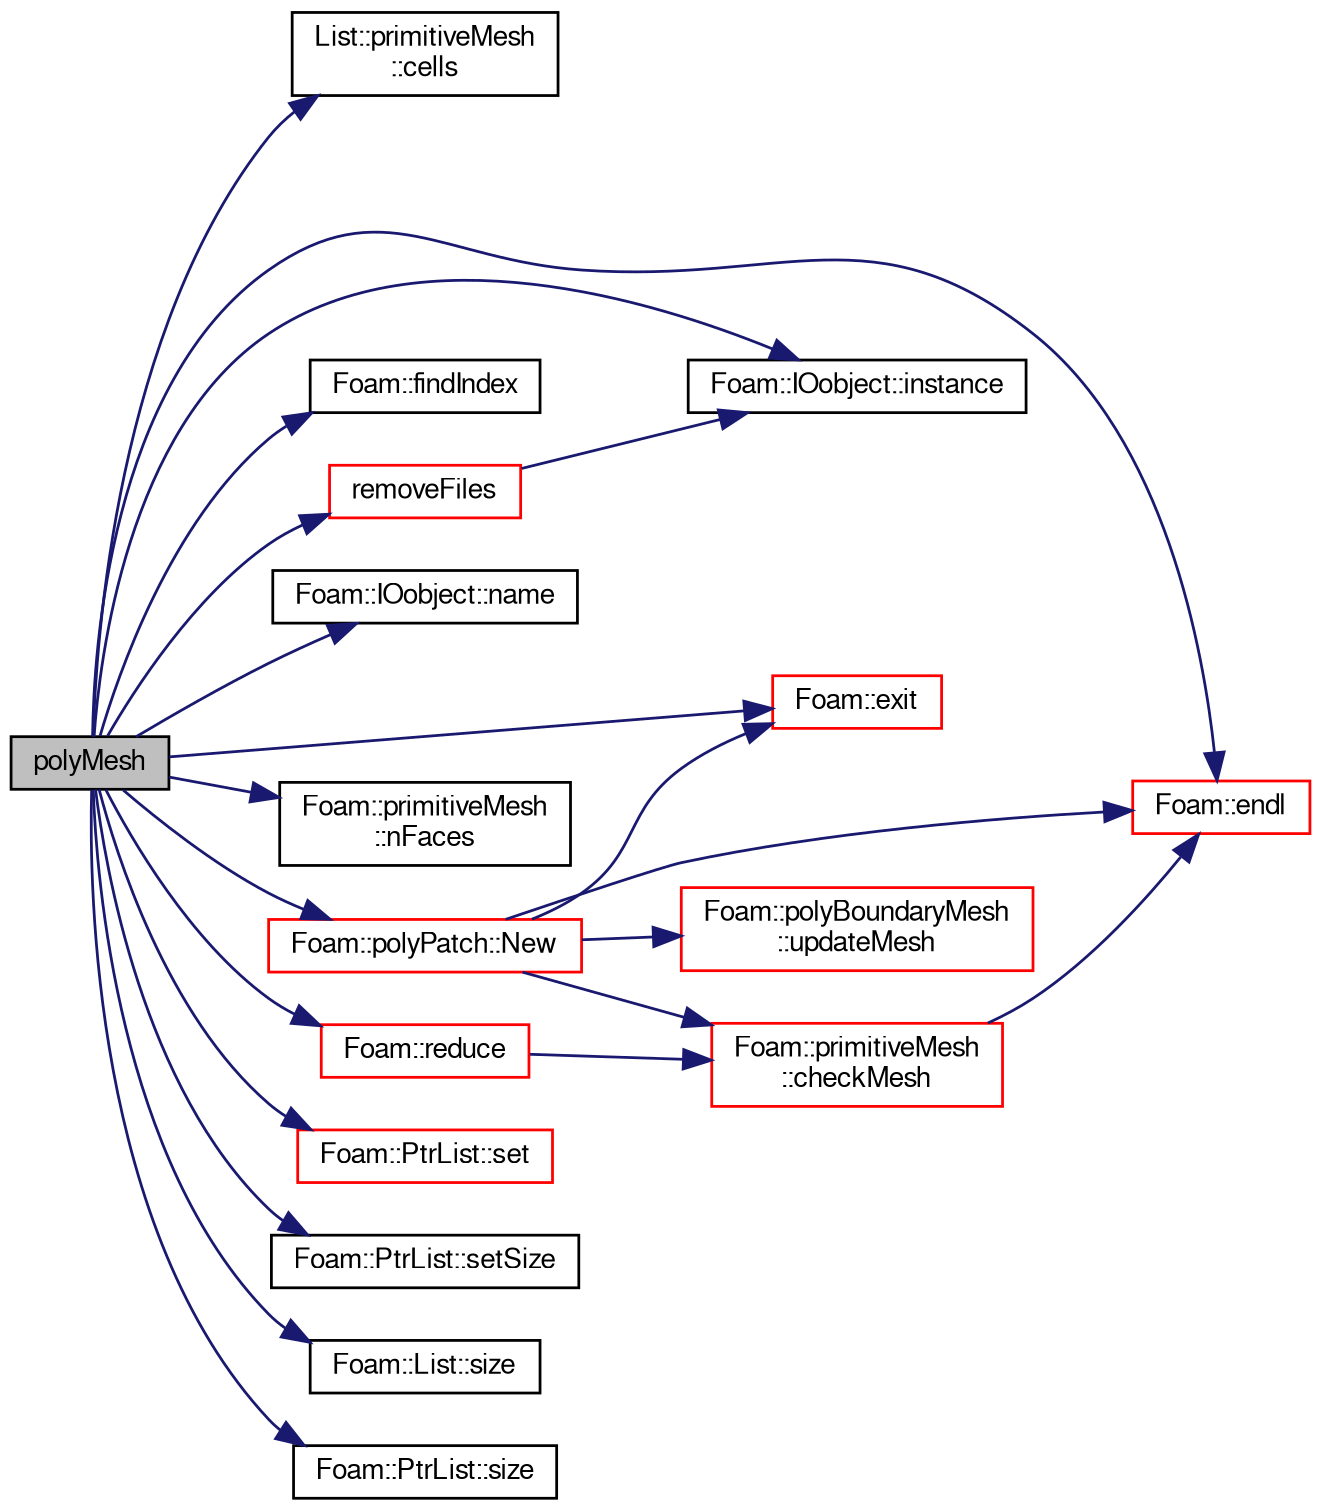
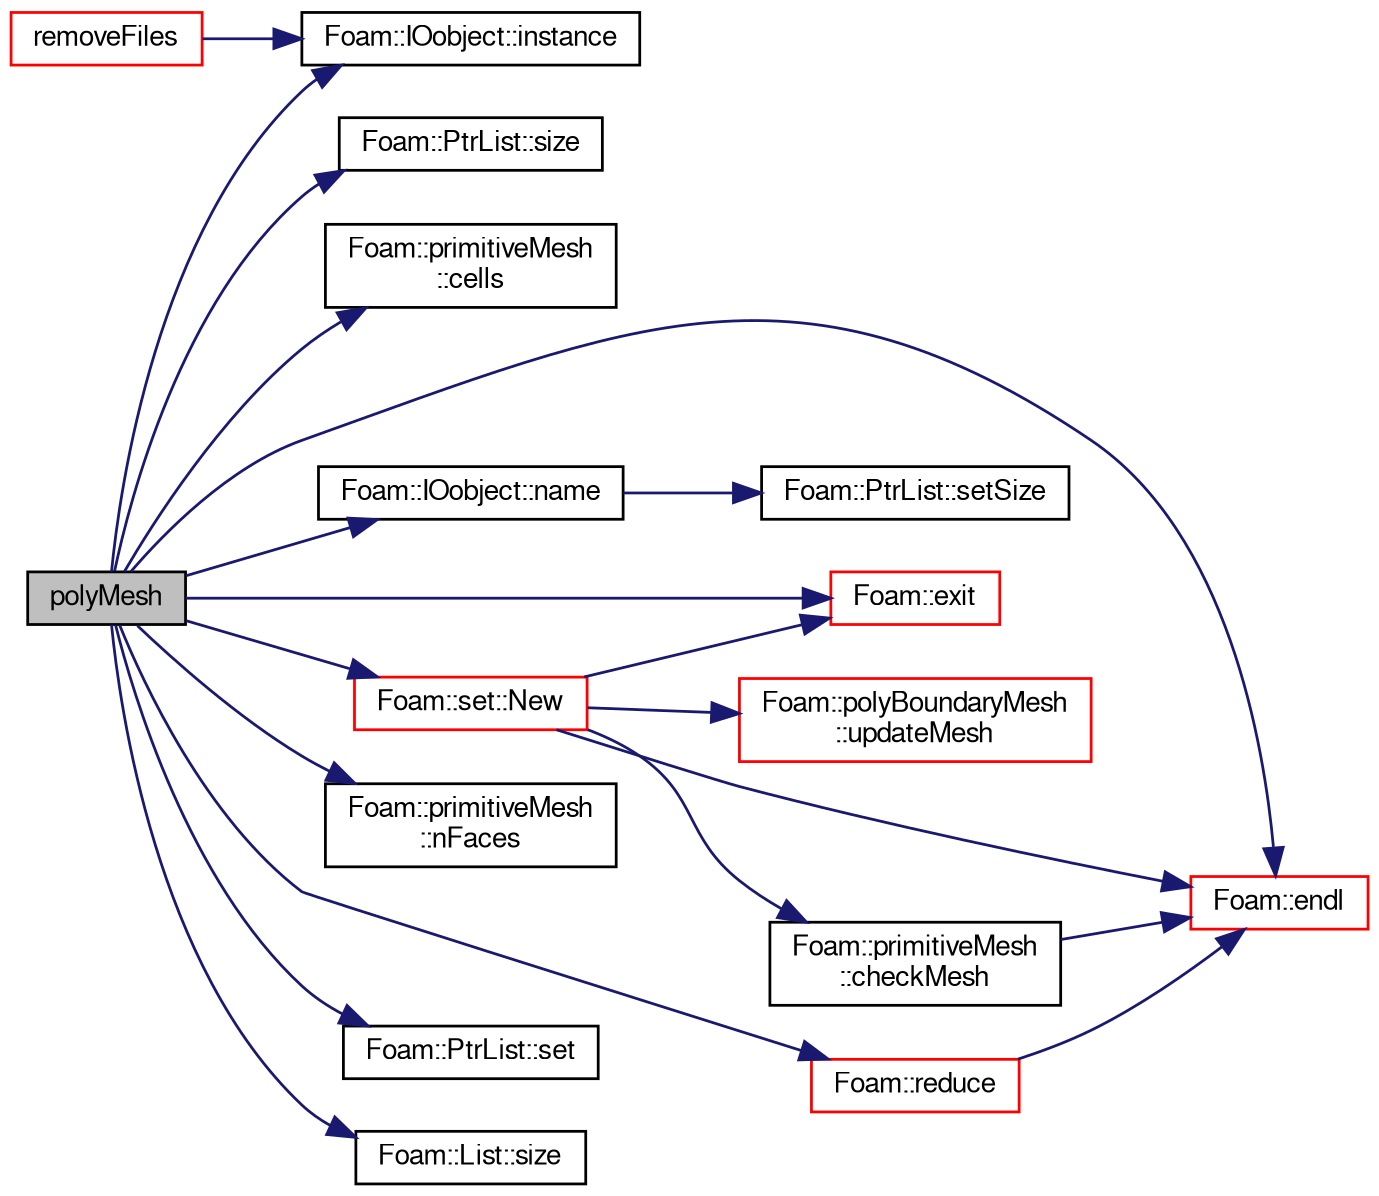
node "List::primitiveMesh ::cells": label "List::primitiveMesh ::cells" -> "Foam::primitiveMesh ::cells"
node "Foam::findIndex": removed
edge "polyMesh" -> "removeFiles": removed
node "Foam::polyPatch::New": label "Foam::polyPatch::New" -> "Foam::set::New"
edge "polyMesh" -> "Foam::PtrList::setSize": now "Foam::IOobject::name" -> "Foam::PtrList::setSize"
edge "Foam::reduce" -> "Foam::primitiveMesh ::checkMesh": now "Foam::reduce" -> "Foam::endl"
node "Foam::primitiveMesh ::checkMesh": color red -> black
node "Foam::PtrList::set": color red -> black
